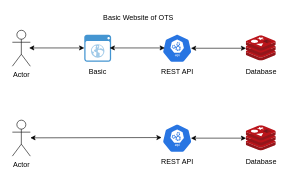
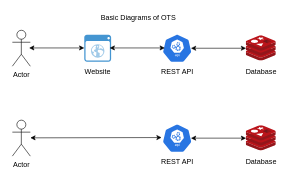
node "Basic Website of OTS": label "Basic Website of OTS" -> "Basic Diagrams of OTS"
node "Basic": label "Basic" -> "Website"
